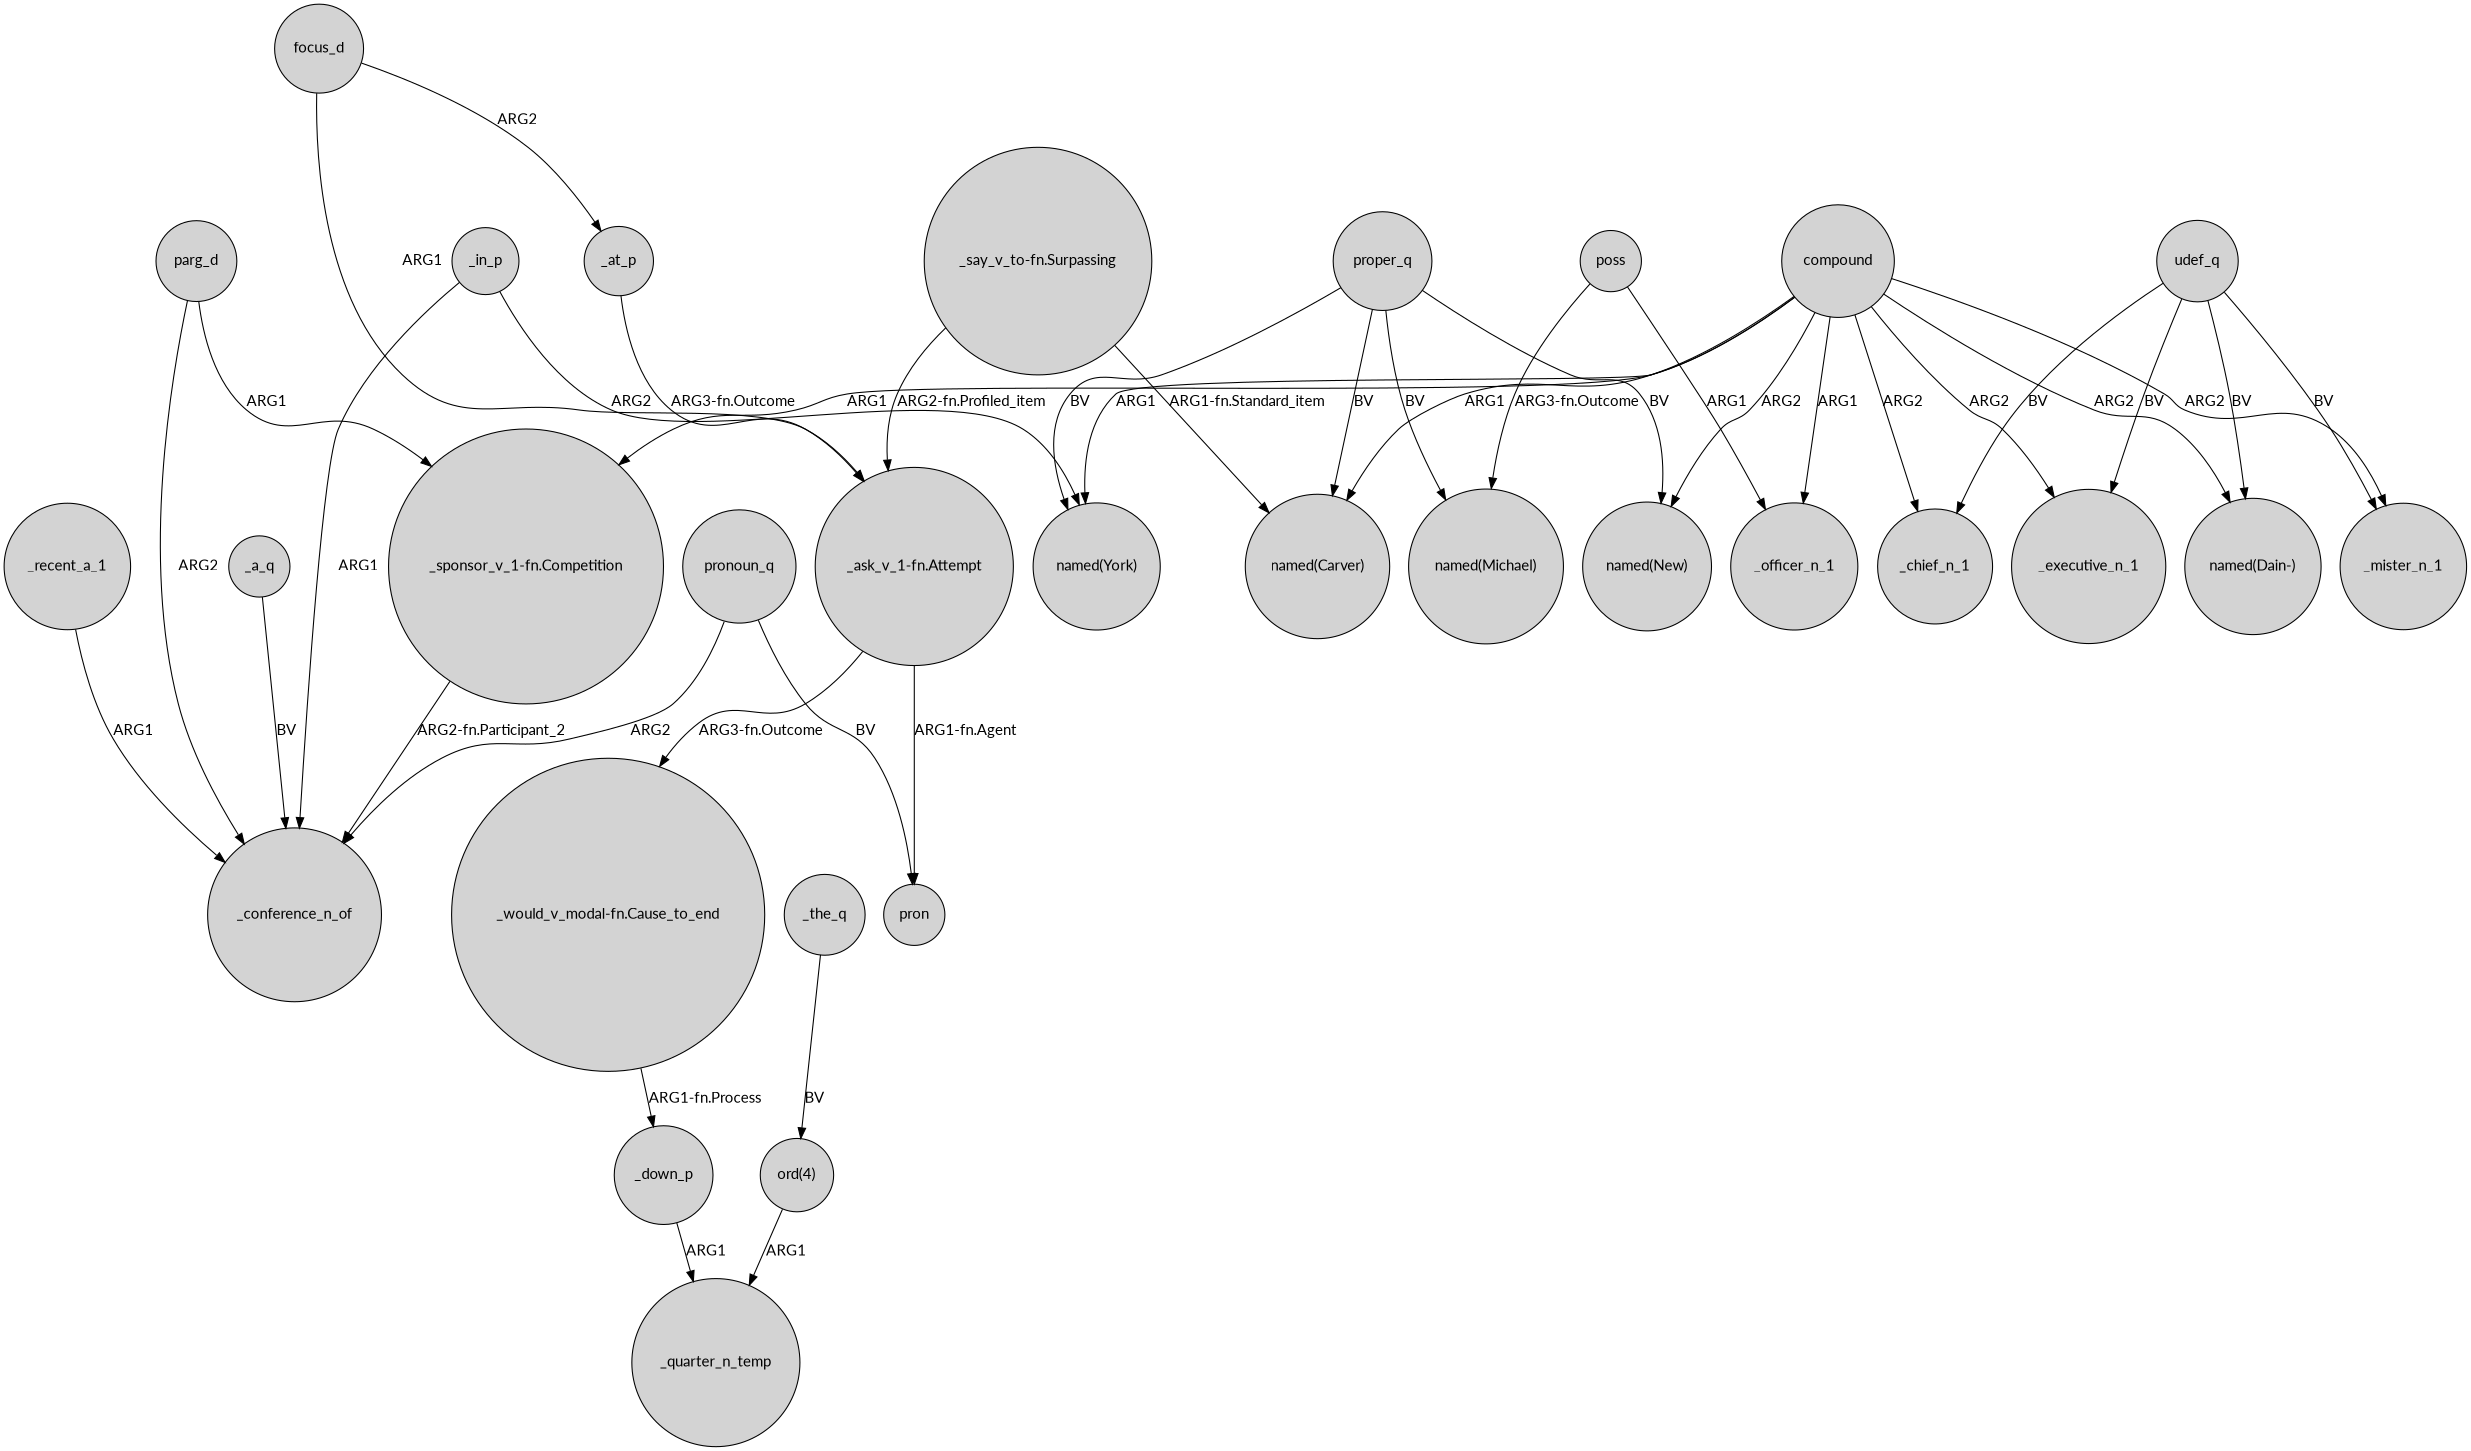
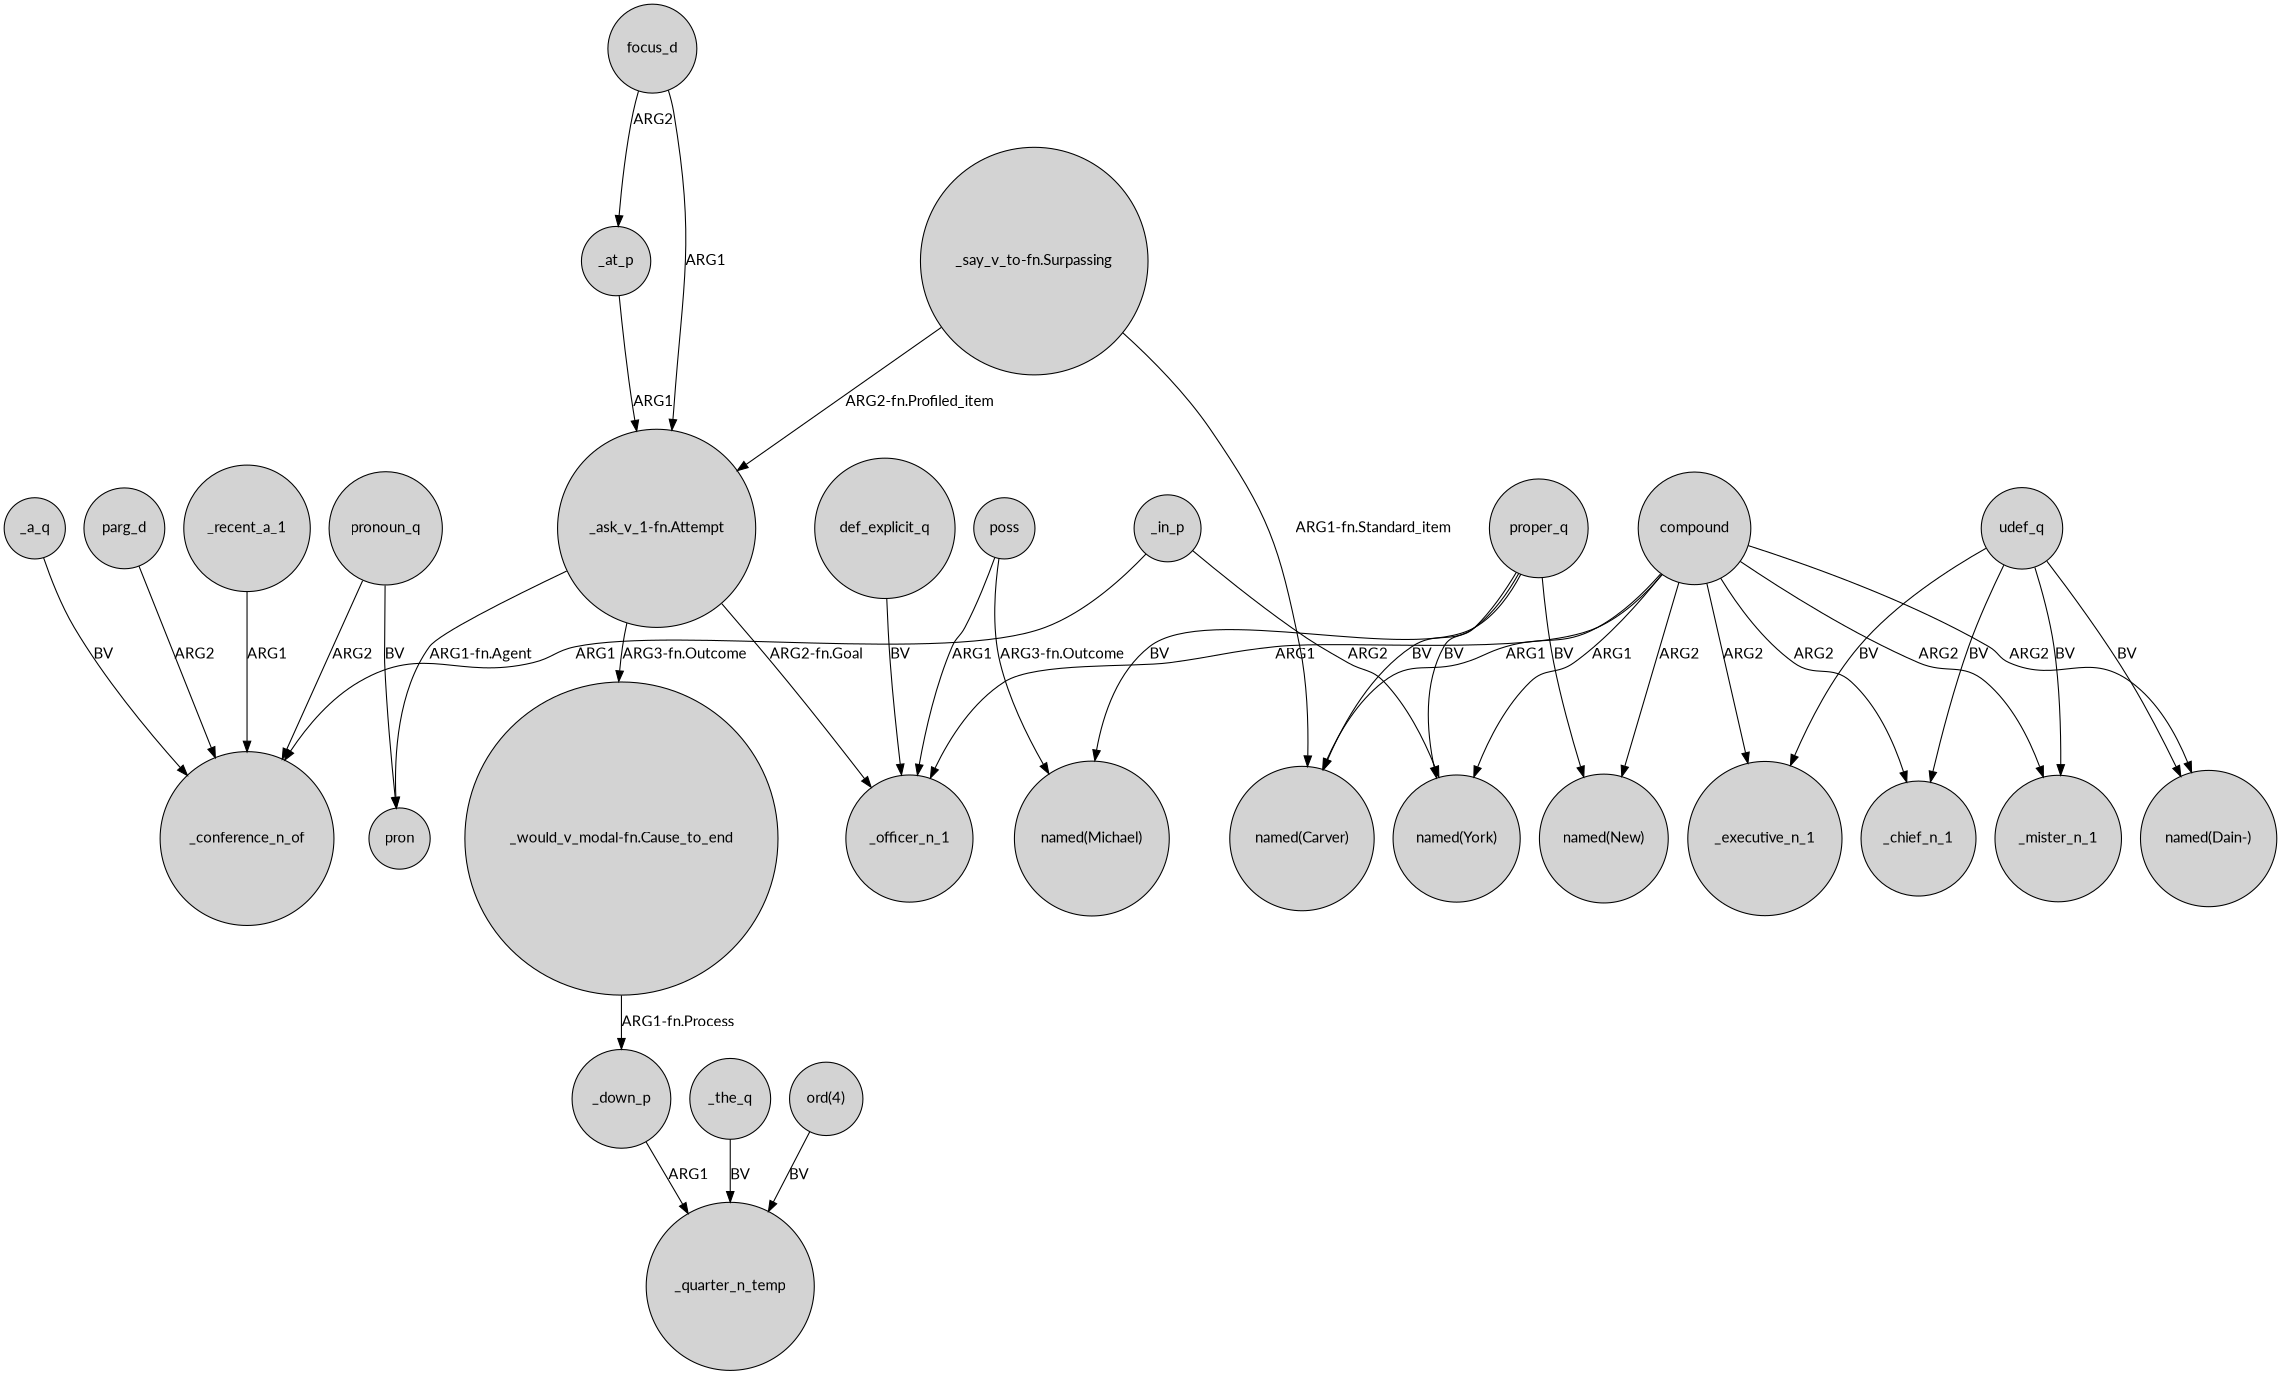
edge "_at_p" -> "_ask_v_1-fn.Attempt": label "ARG3-fn.Outcome" -> "ARG1"
node "def_explicit_q": added
node "_sponsor_v_1-fn.Competition": removed
edge "_ask_v_1-fn.Attempt" -> "_officer_n_1": added, label "ARG2-fn.Goal"
edge "_the_q" -> "ord(4)": now "_the_q" -> "_quarter_n_temp"
edge "ord(4)" -> "_quarter_n_temp": label "ARG1" -> "BV"
